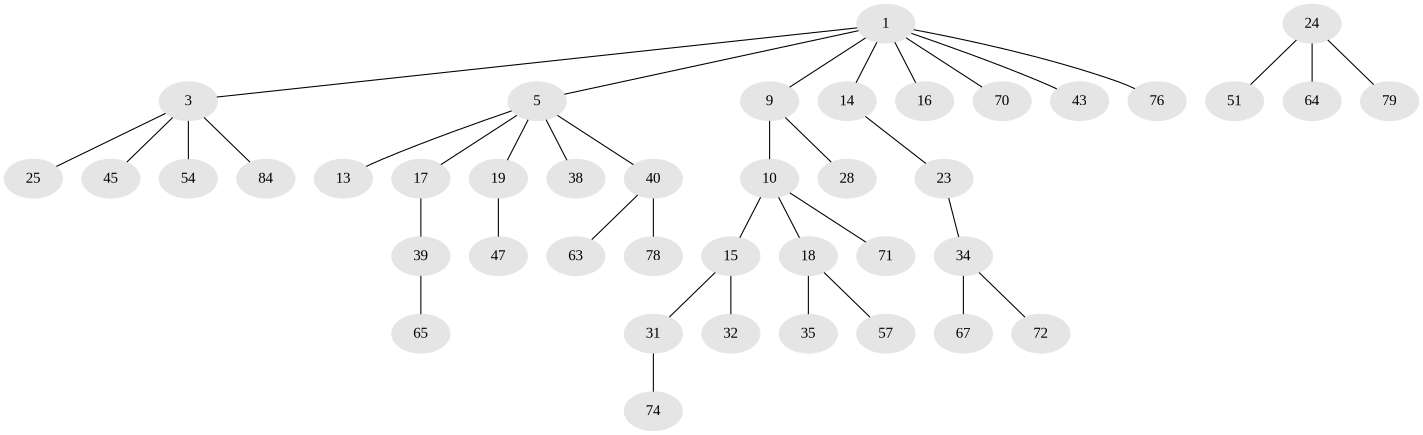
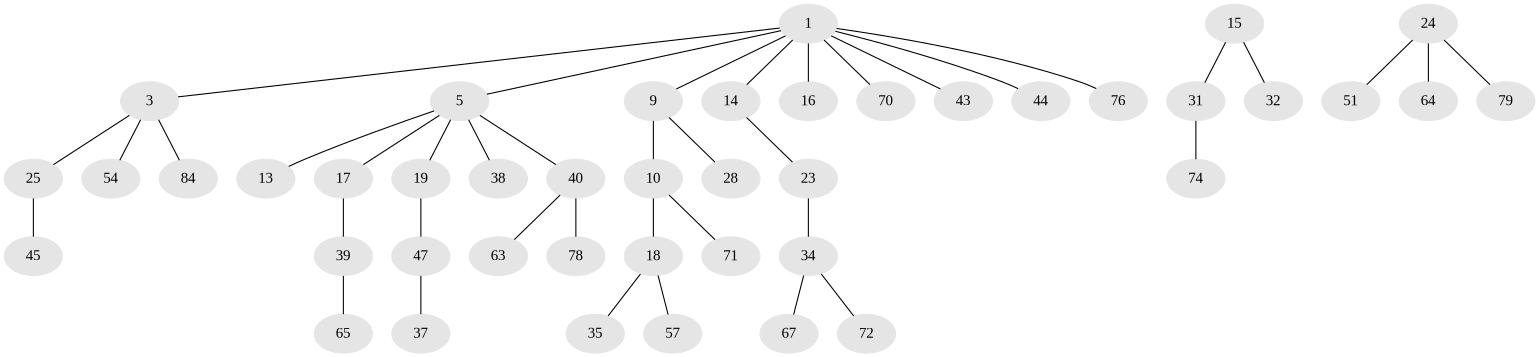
node "44": added
edge "3" -- "45": now "25" -- "45"
edge "10" -- "15": removed
node "37": added
